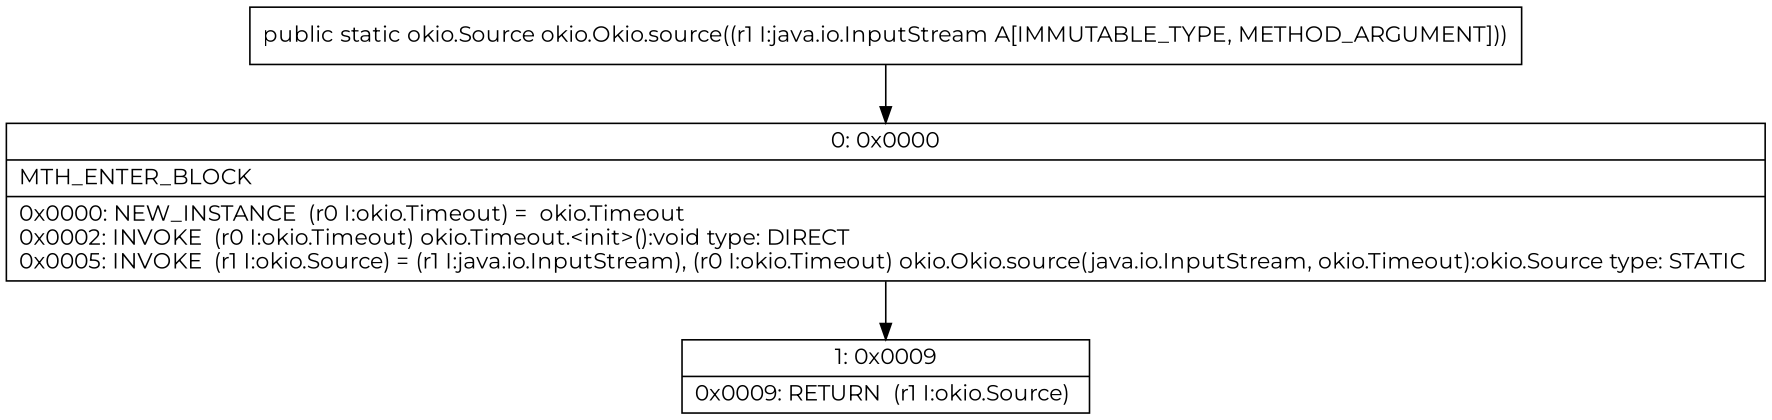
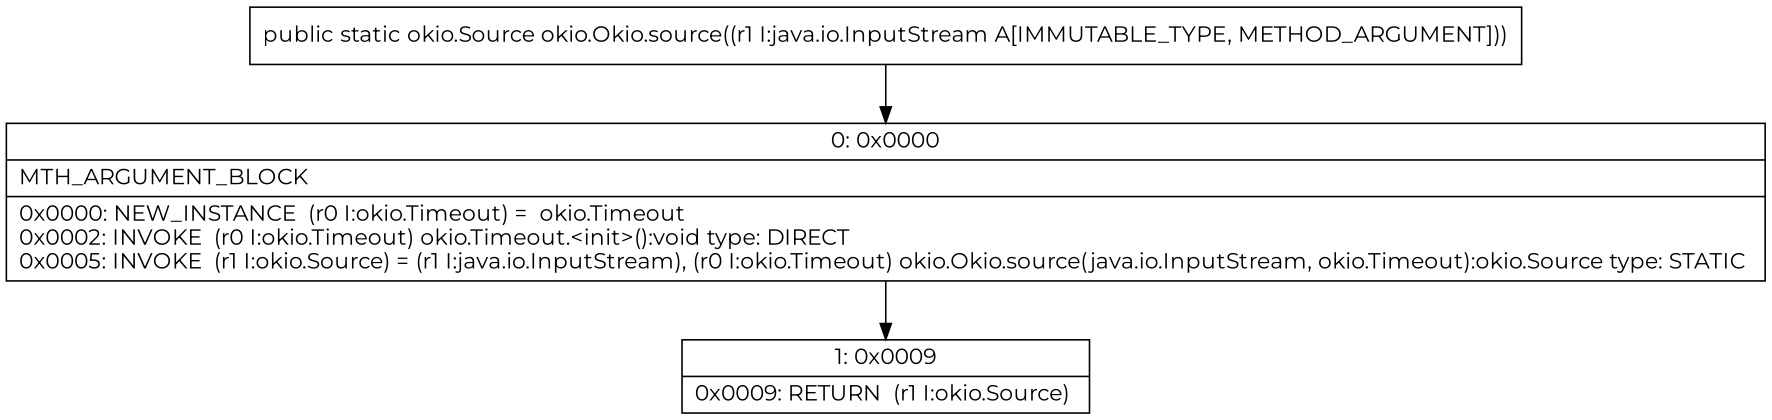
node "0: 0x0000": text "MTH_ENTER_BLOCK" -> "MTH_ARGUMENT_BLOCK"
